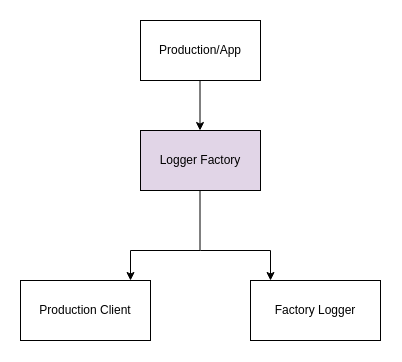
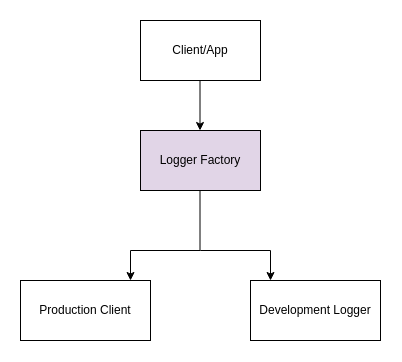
node "Production/App": label "Production/App" -> "Client/App"
node "Factory Logger": label "Factory Logger" -> "Development Logger"
